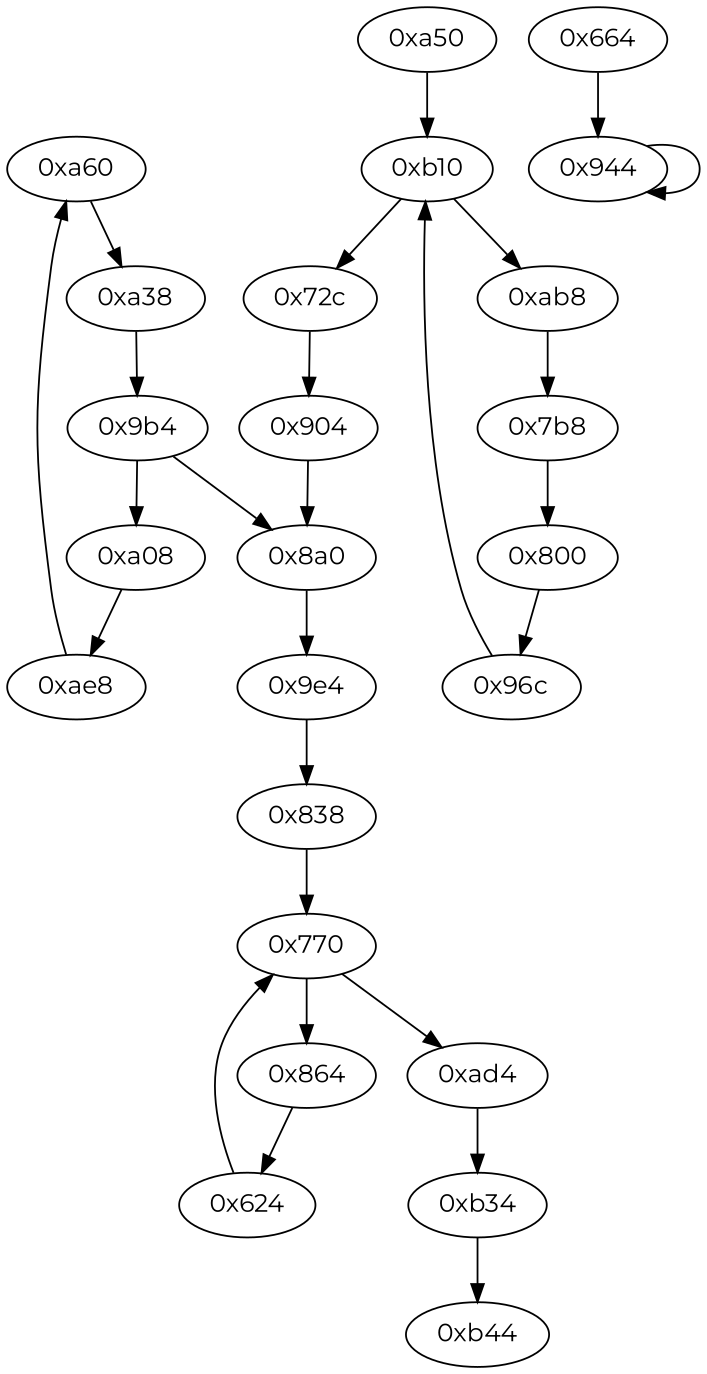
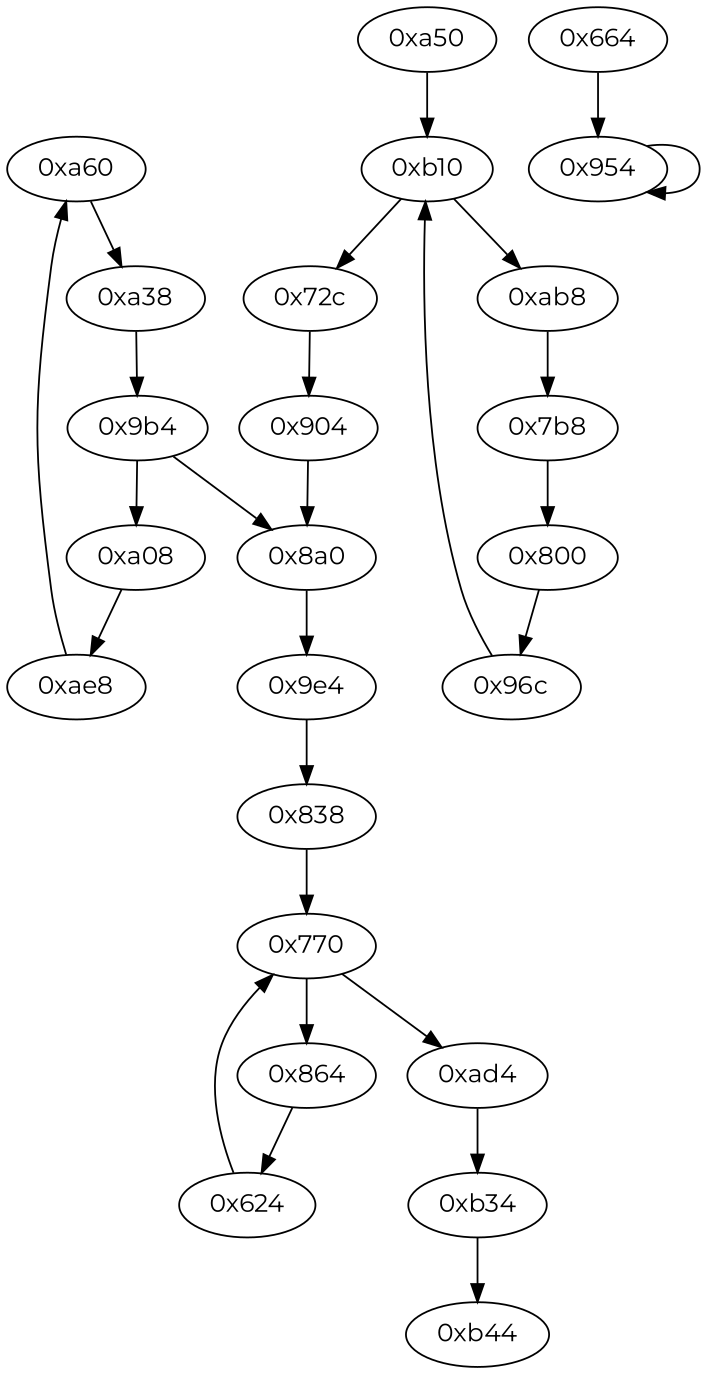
node "0x944": label "0x944" -> "0x954"
